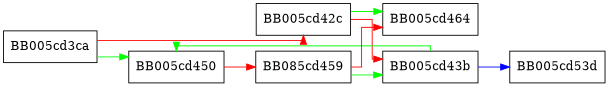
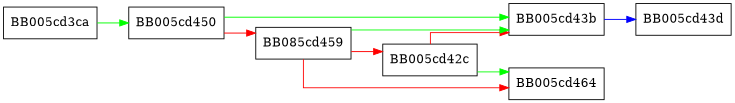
edge "BB005cd3ca" -> "BB005cd42c": now "BB085cd459" -> "BB005cd42c"
edge "BB005cd43b" -> "BB005cd450": reversed
node "BB005cd53d": label "BB005cd53d" -> "BB005cd43d"
